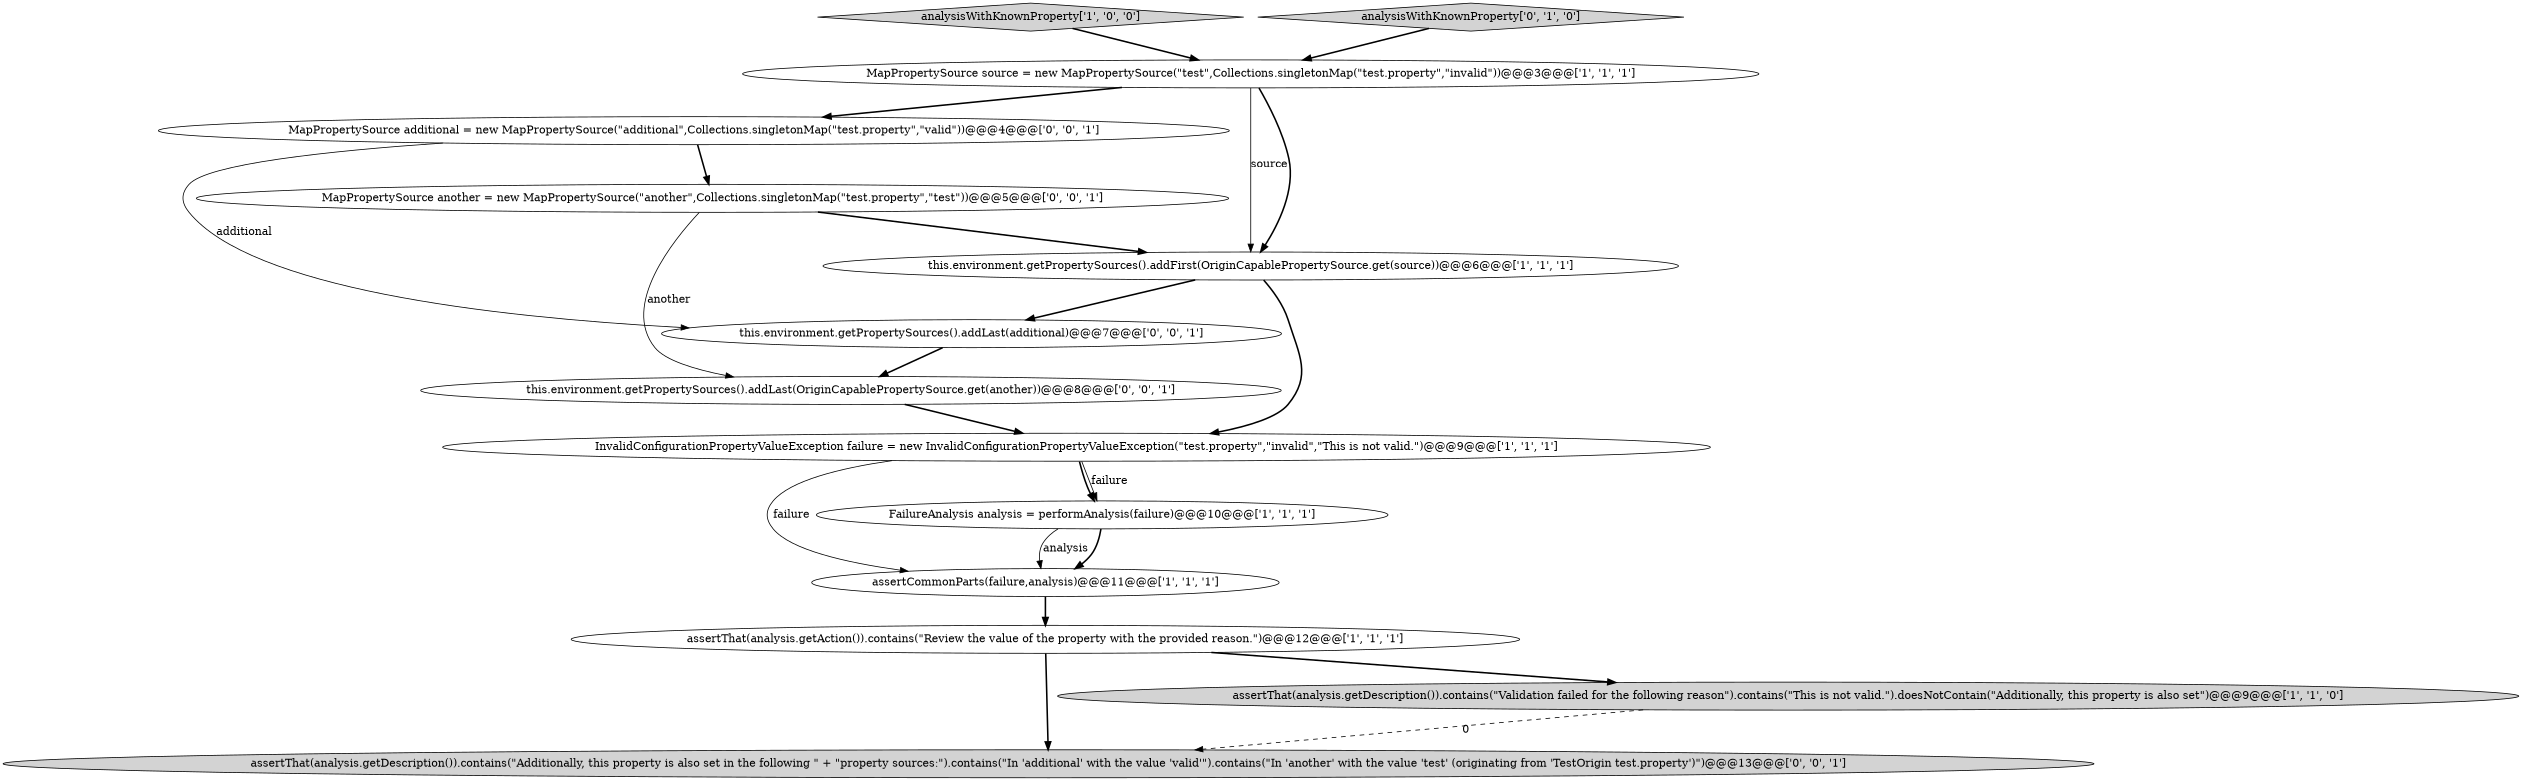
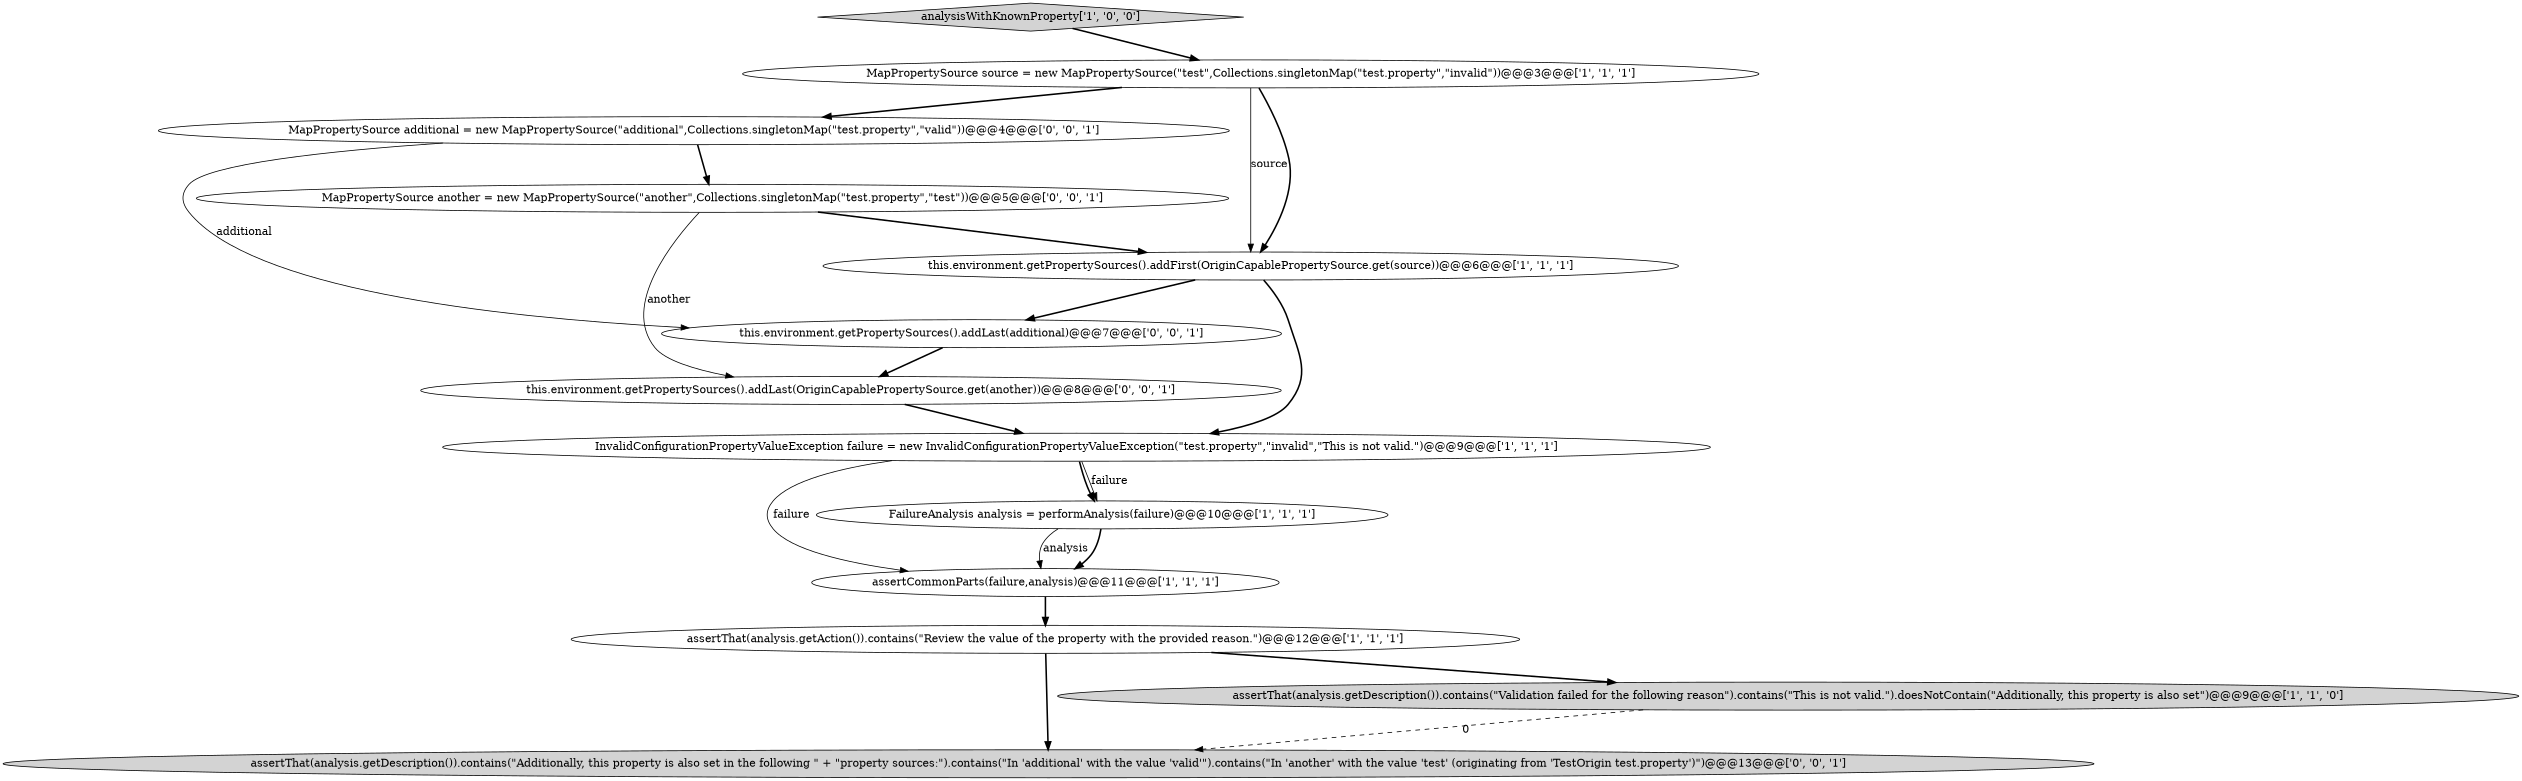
node "analysisWithKnownProperty['0', '1', '0']": removed
